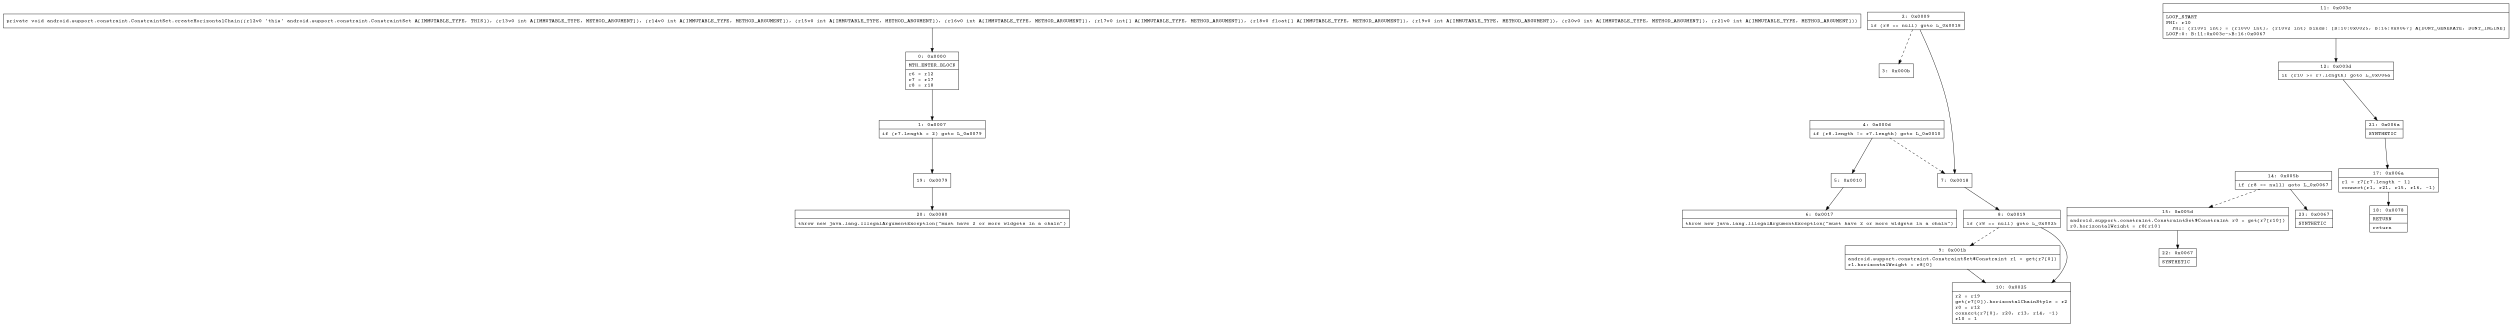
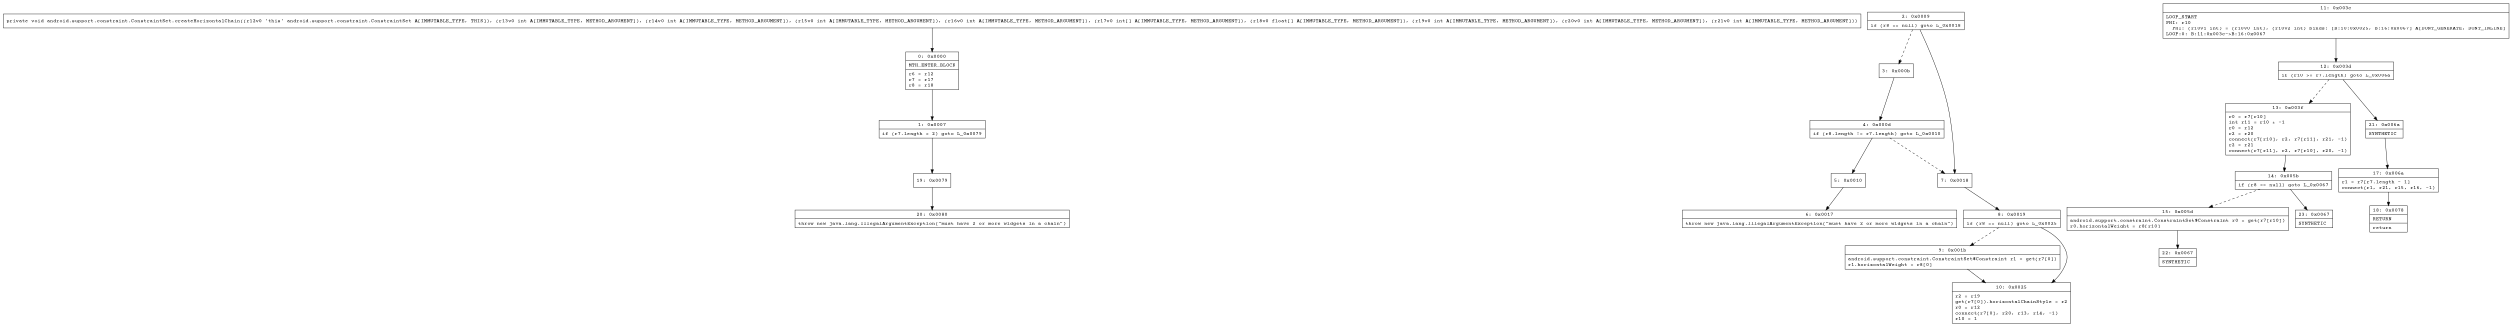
edge "3: 0x000b" -> "4: 0x000d": added
node "13: 0x003f": added
